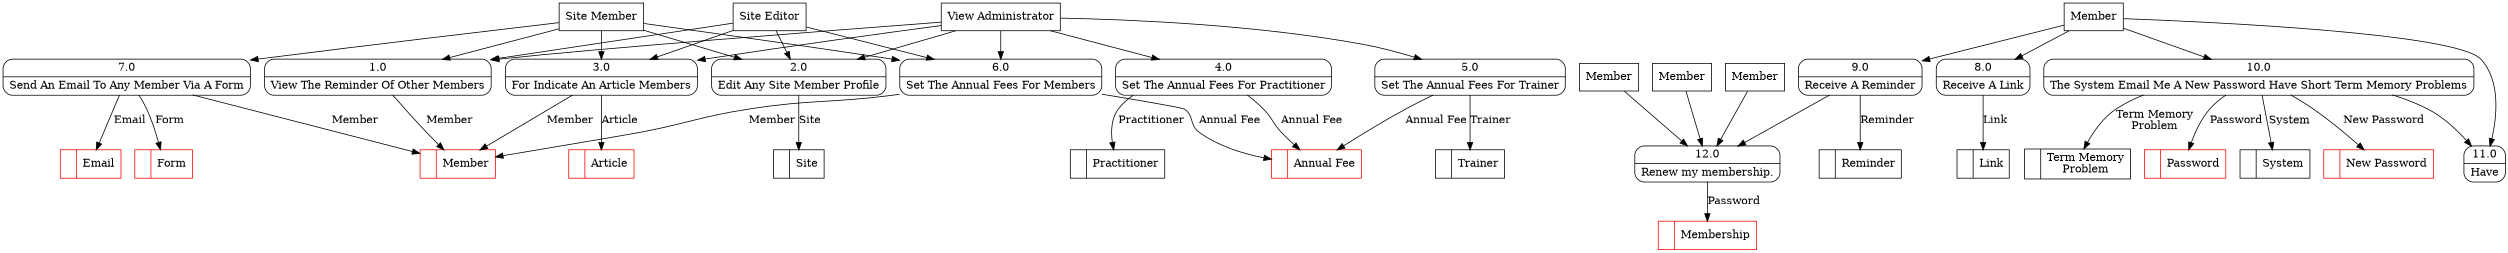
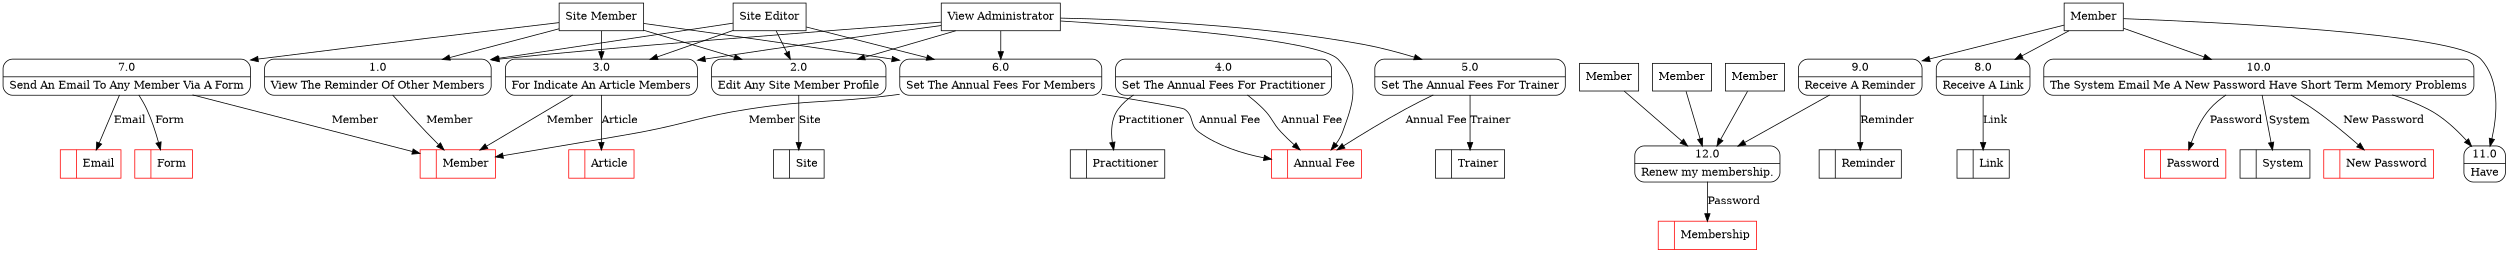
edge "View Administrator" -> "4.0": now "View Administrator" -> "Annual Fee"
node "Term Memory": removed
